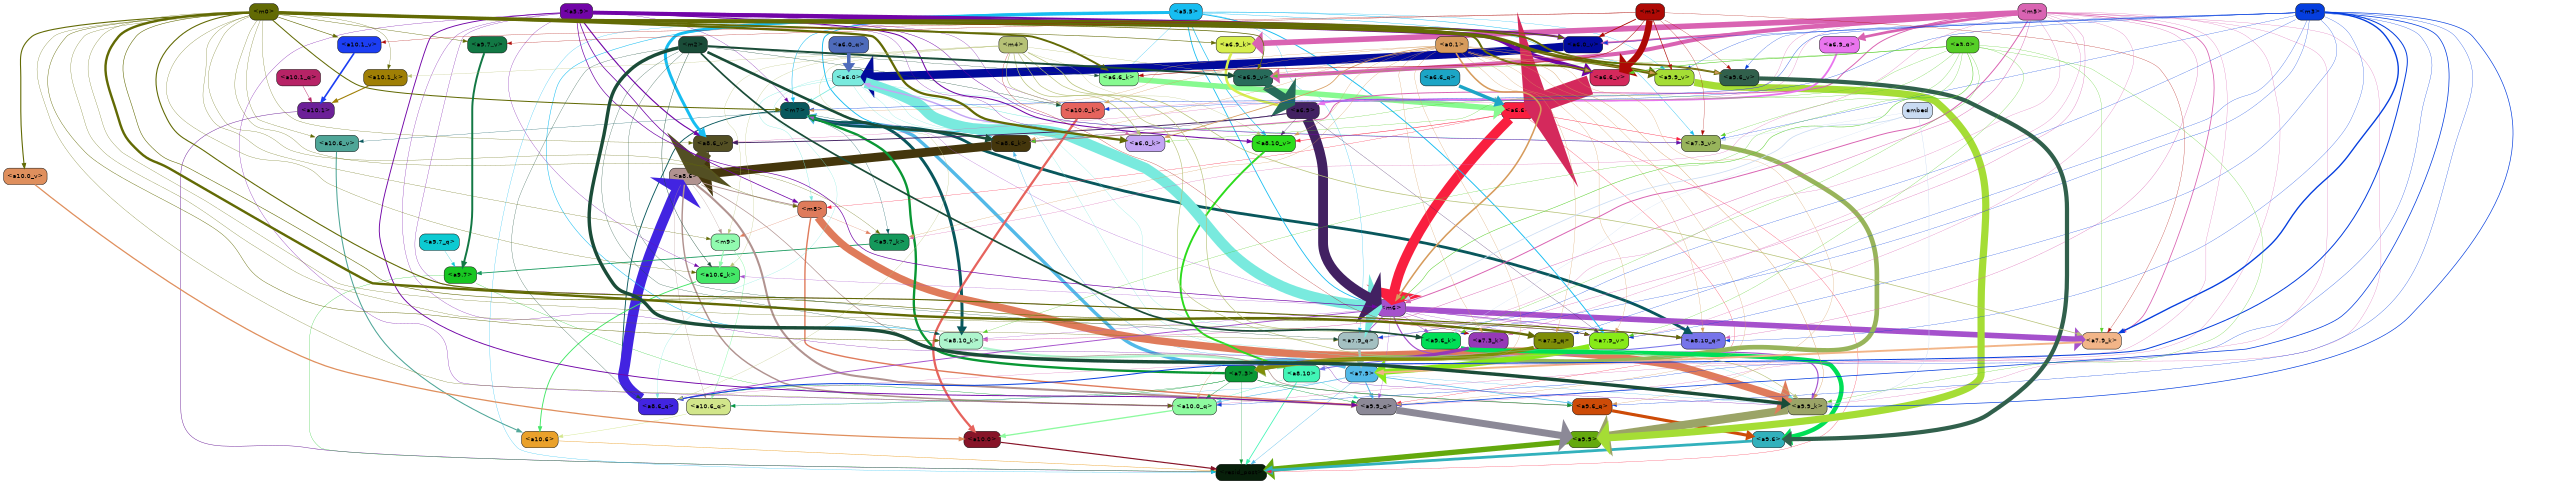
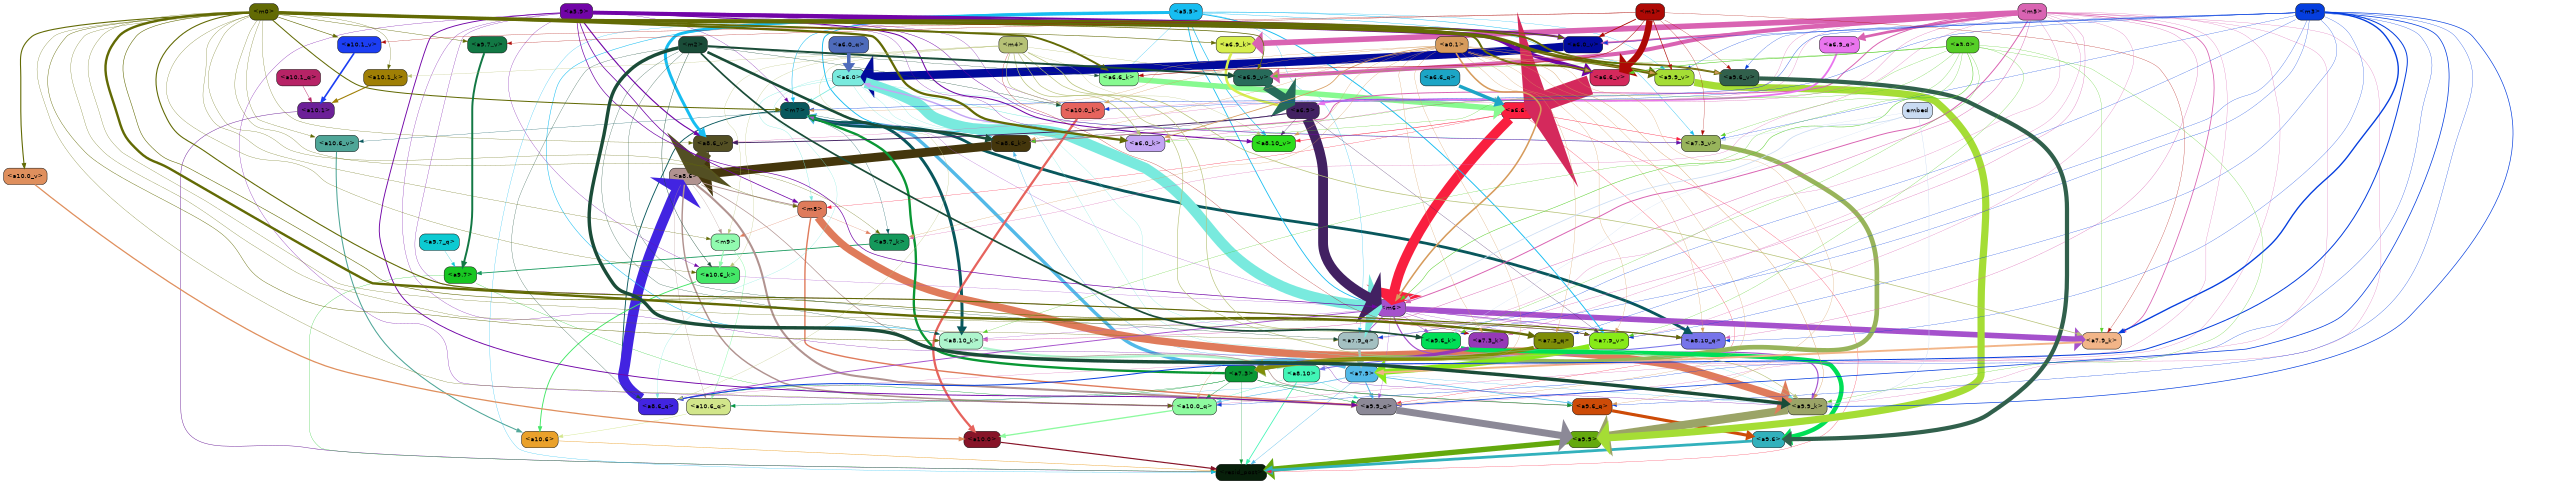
edge "<a10.0_k>" -> "<a6.0_k>": now "<m5>" -> "<a6.0_k>"
edge "<a8.10_v>" -> "<a8.10>": removed
edge "<m6>" -> "<a10.6_k>": reversed
